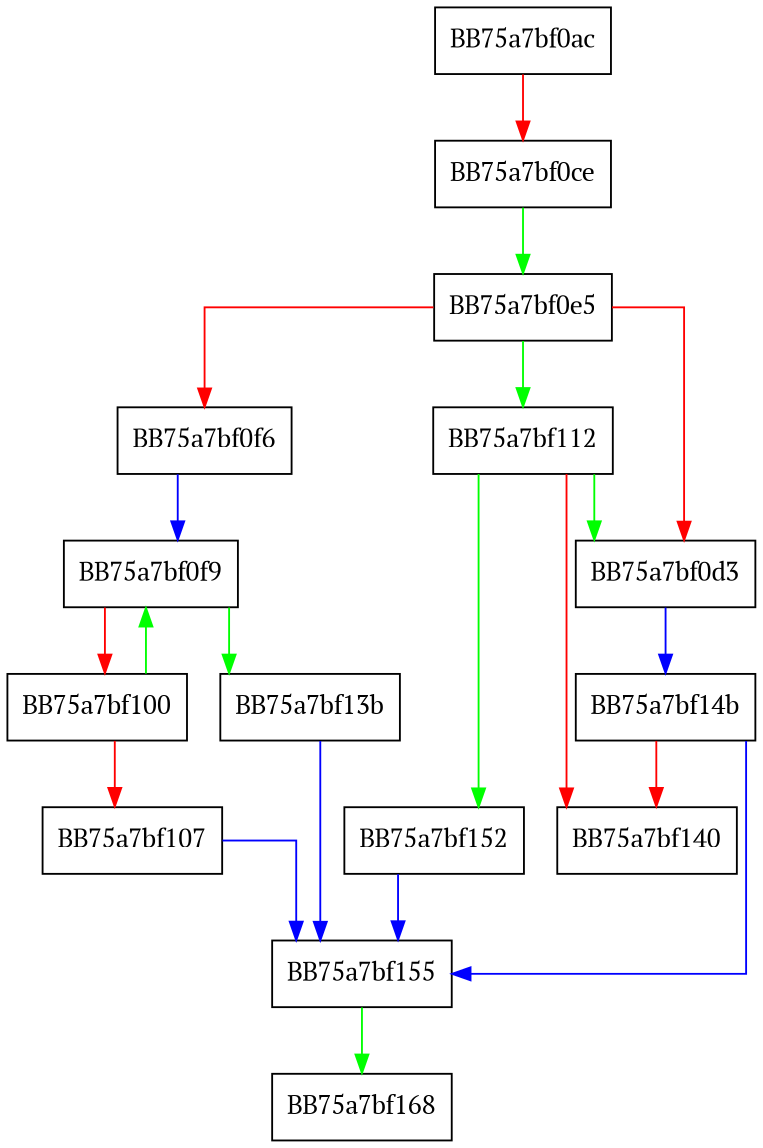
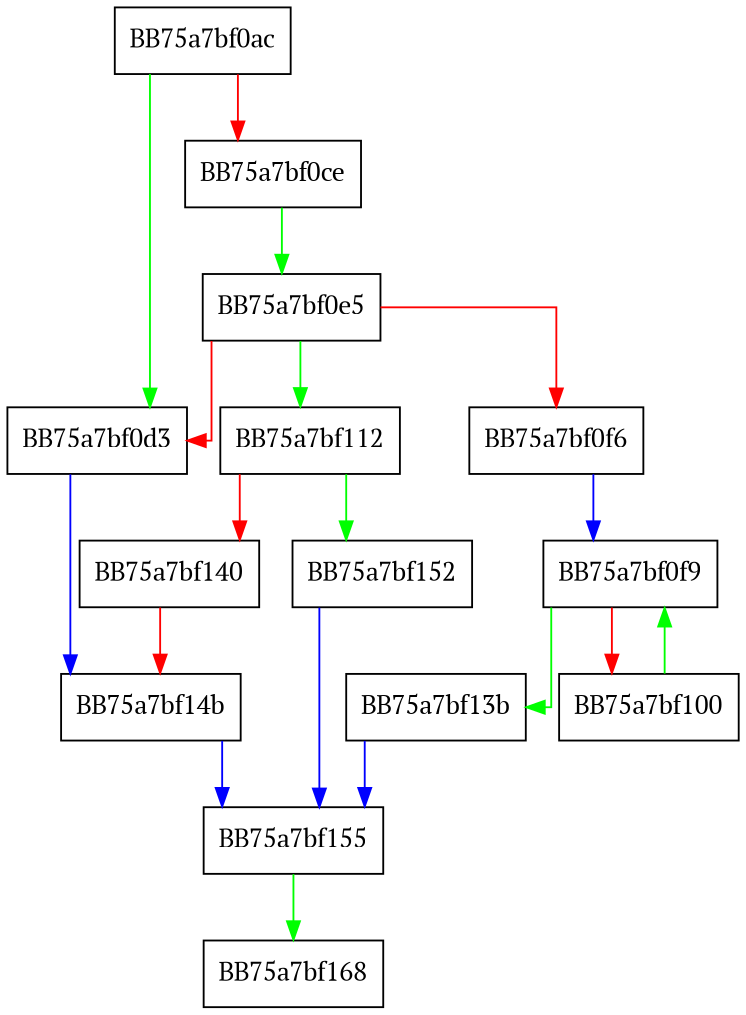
edge "BB75a7bf112" -> "BB75a7bf0d3": now "BB75a7bf0ac" -> "BB75a7bf0d3"
edge "BB75a7bf14b" -> "BB75a7bf140": reversed
node "BB75a7bf107": removed
